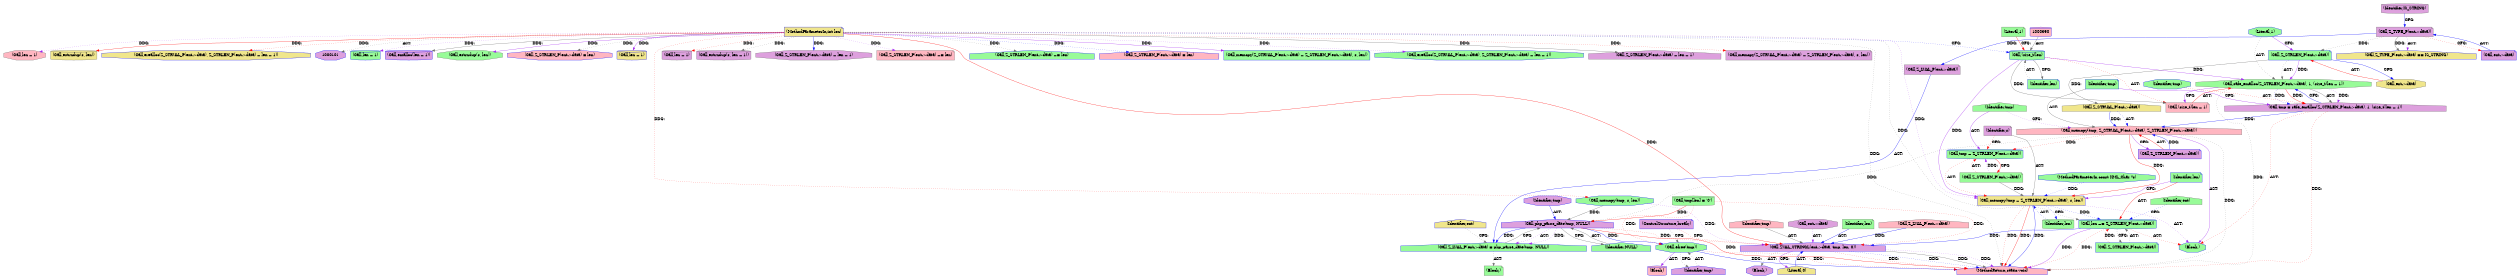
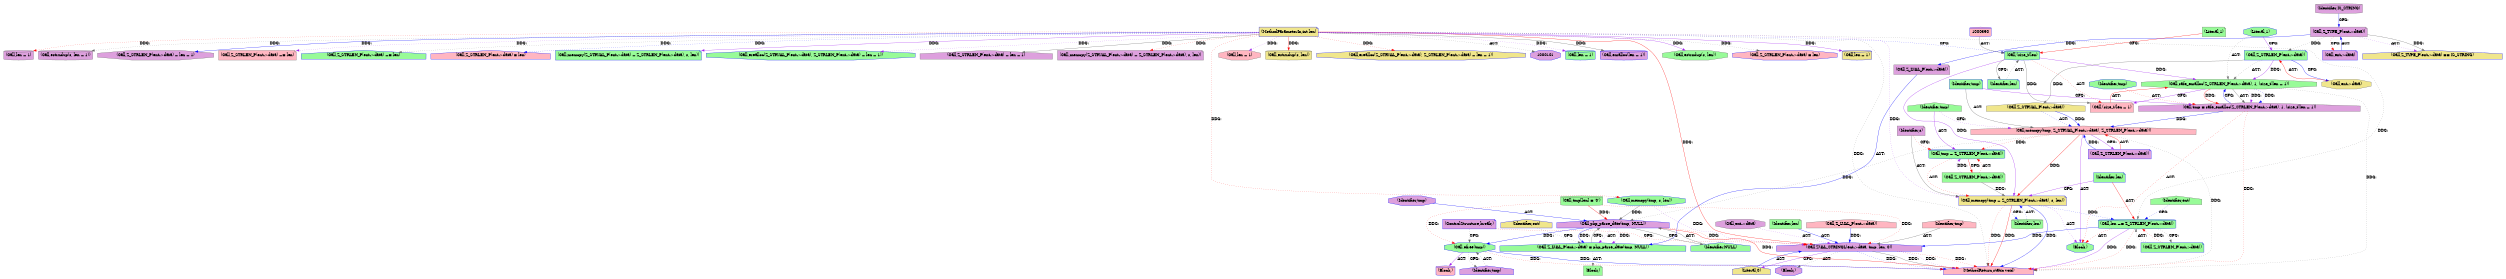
node "(MethodParameterIn,const XML_Char *s)": removed
